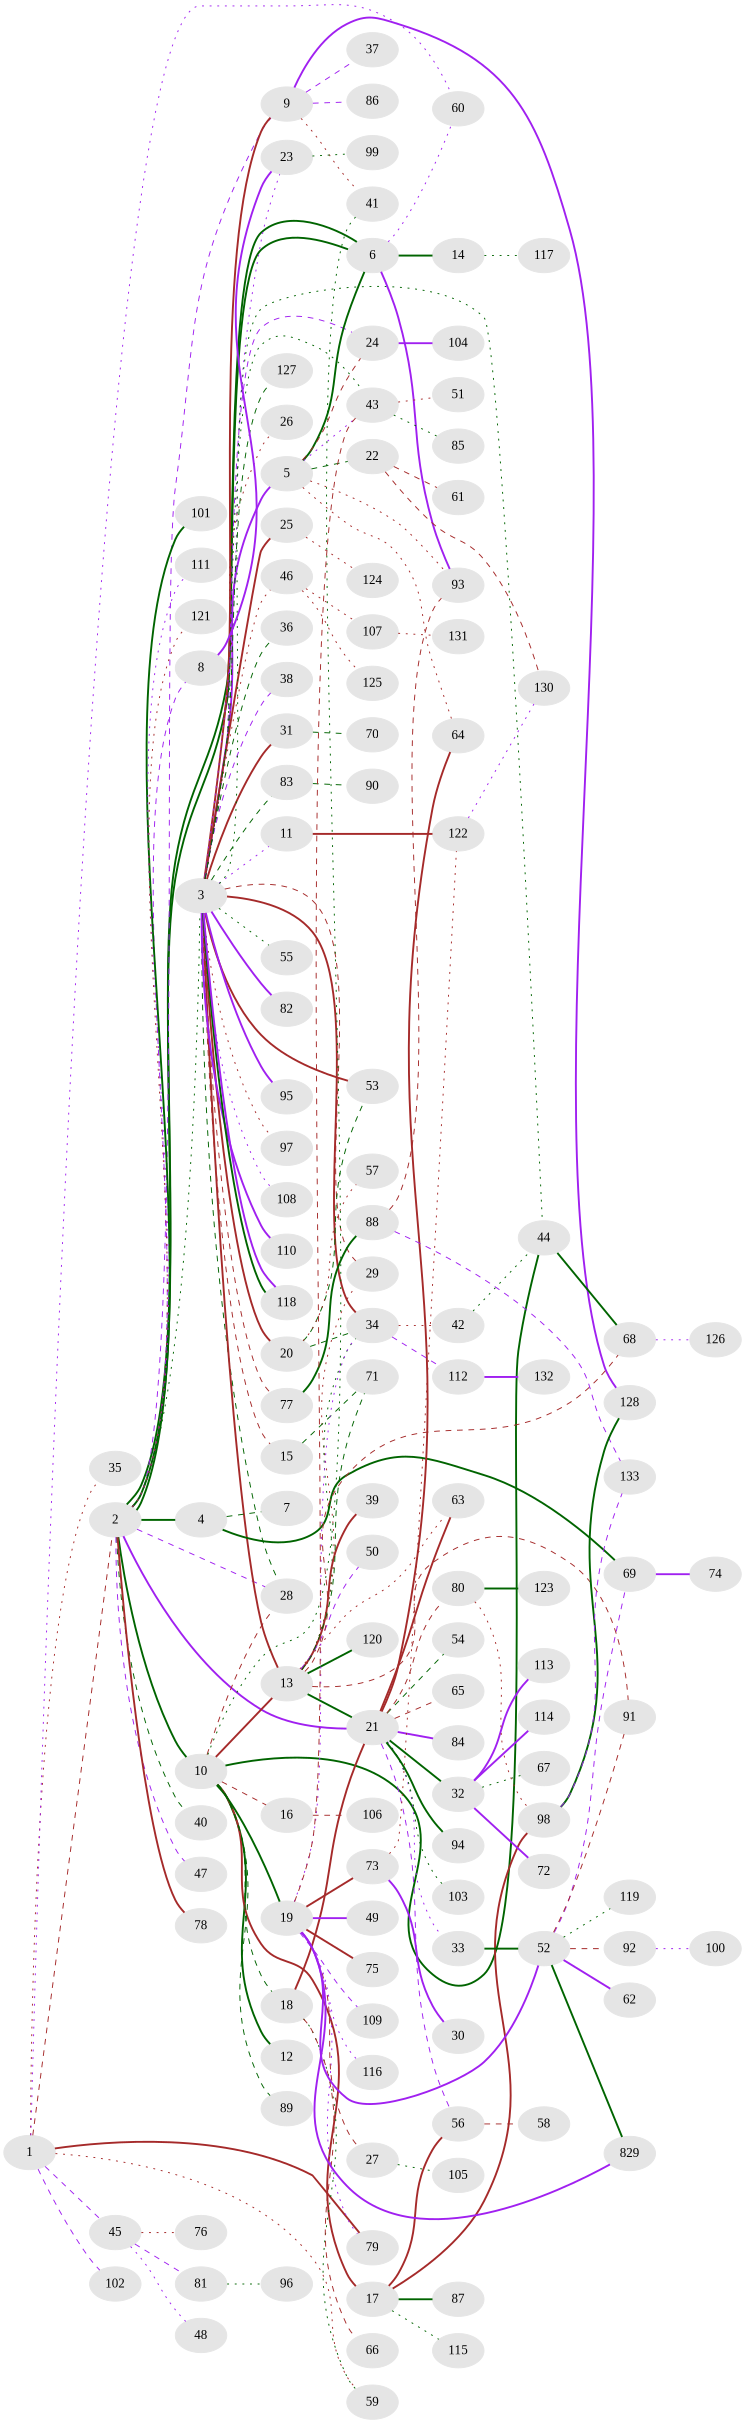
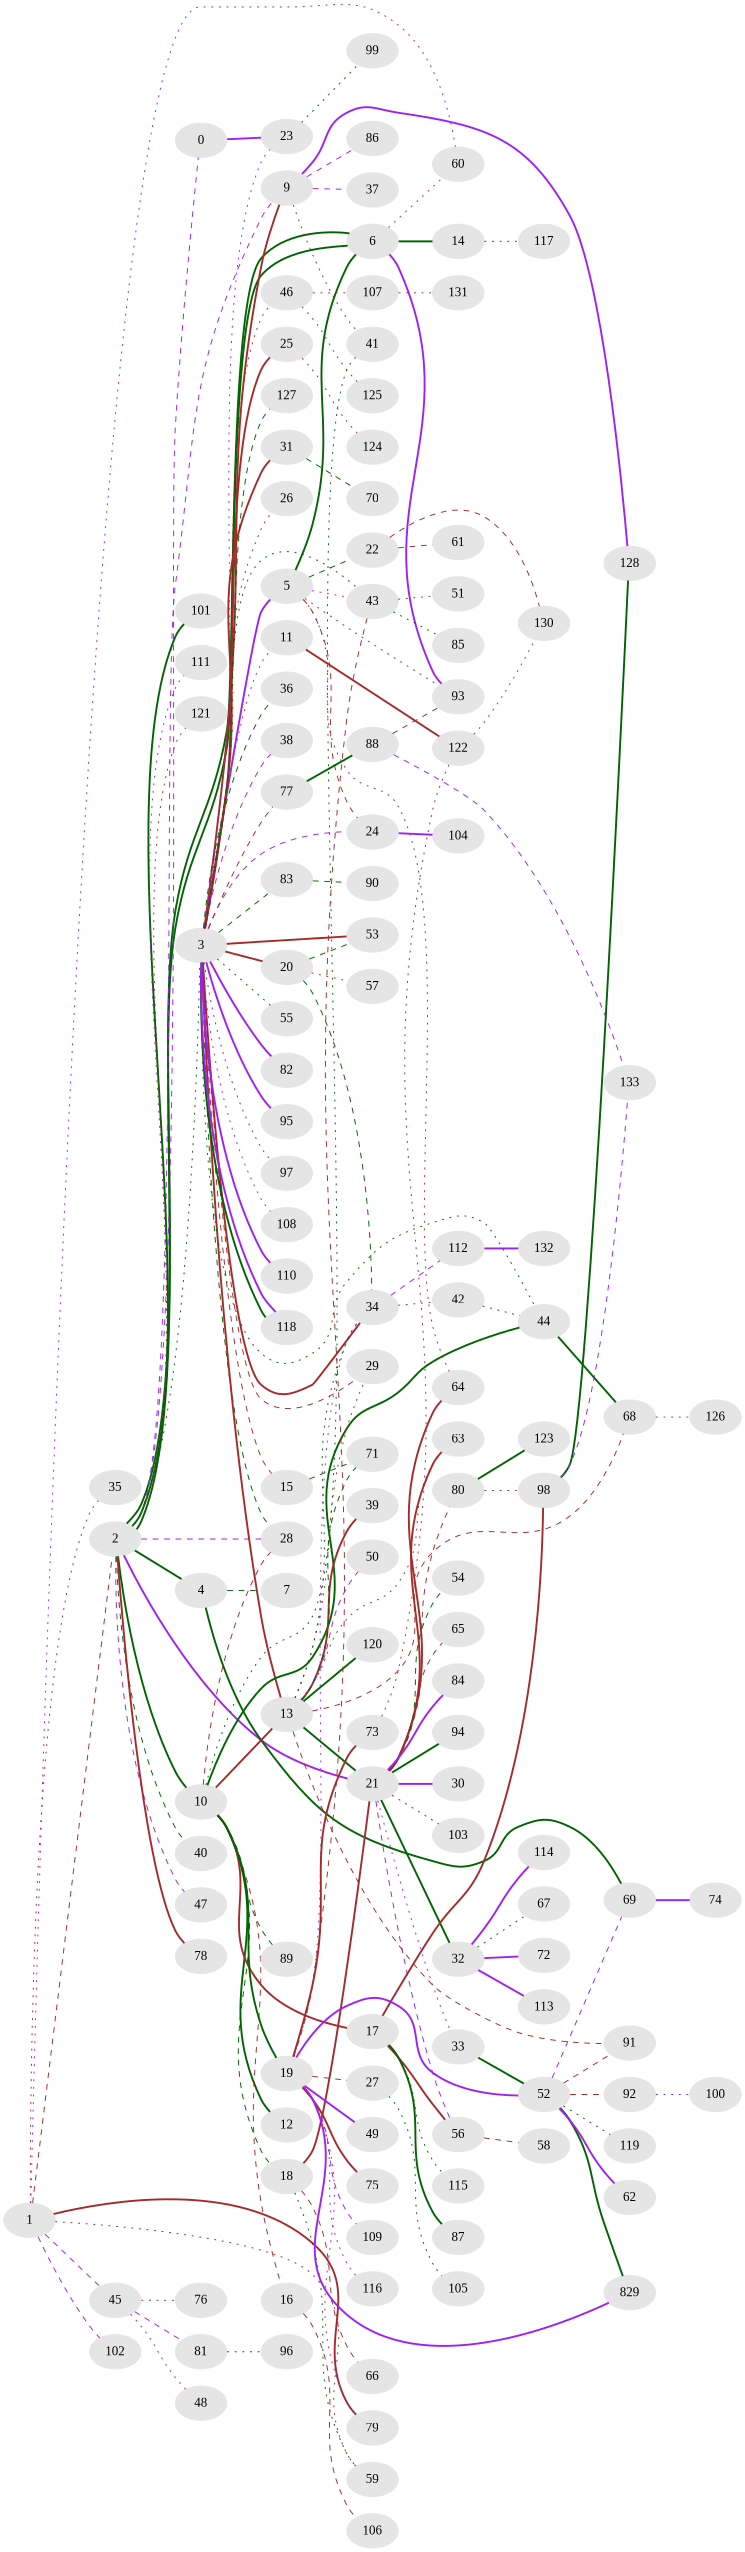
node "8": label "8" -> "0"
edge "73" -- "30": now "21" -- "30"
